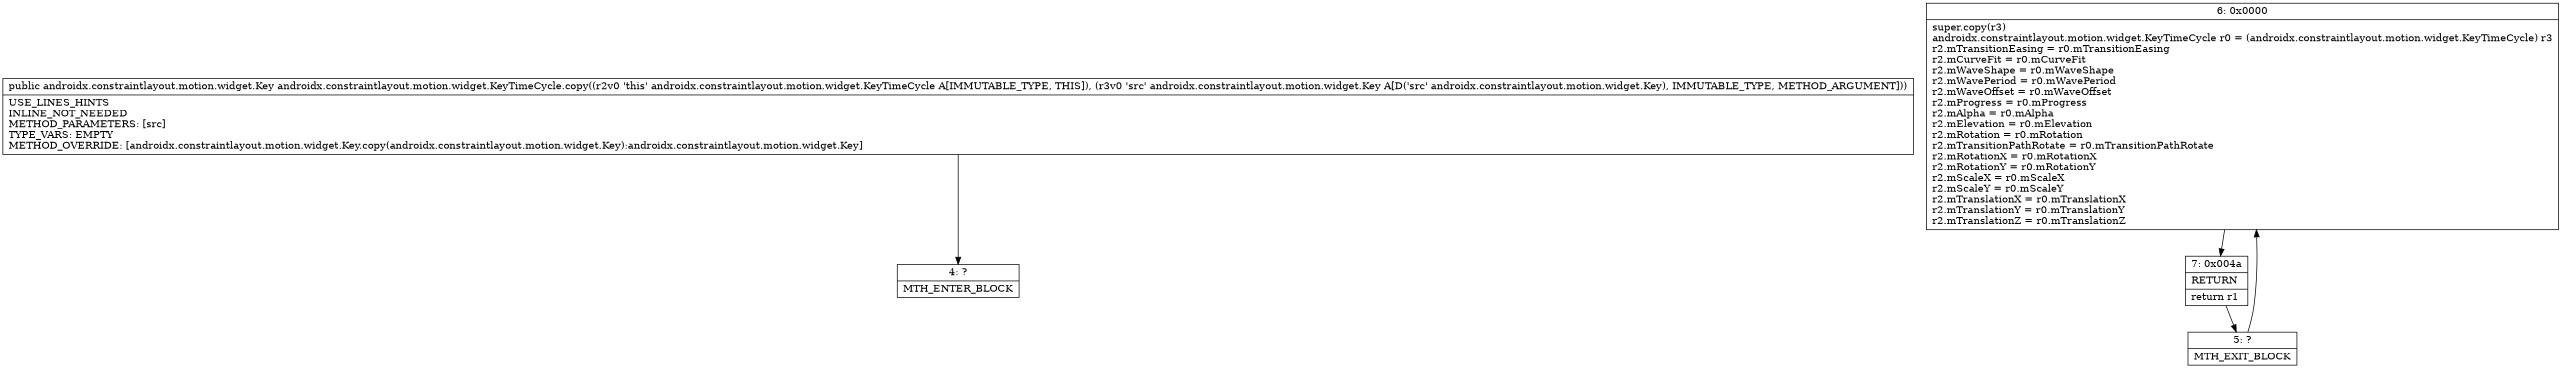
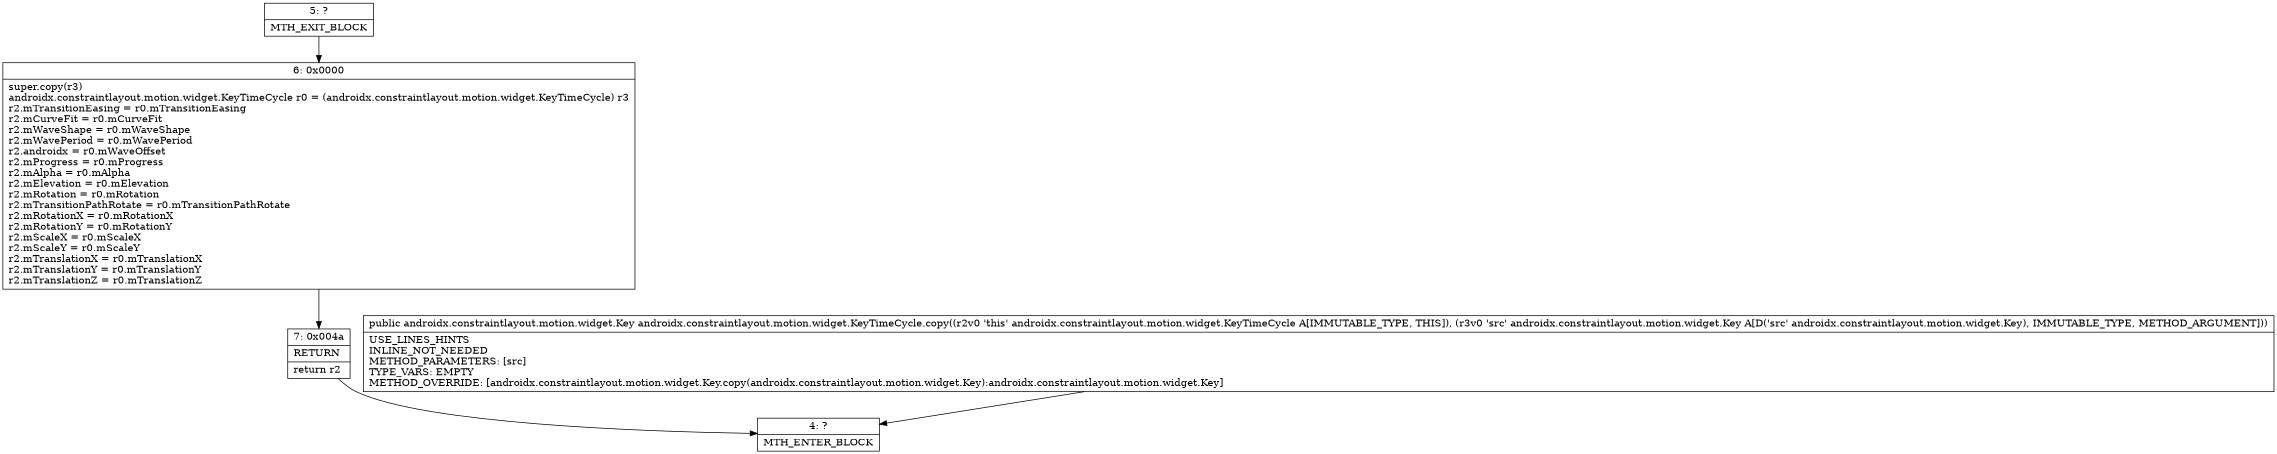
node "6: 0x0000": text "r2.mWaveOffset = r0.mWaveOffset" -> "r2.androidx = r0.mWaveOffset"
node "7: 0x004a": text "return r1" -> "return r2"
edge "7: 0x004a" -> "5: ?": now "7: 0x004a" -> "4: ?"
